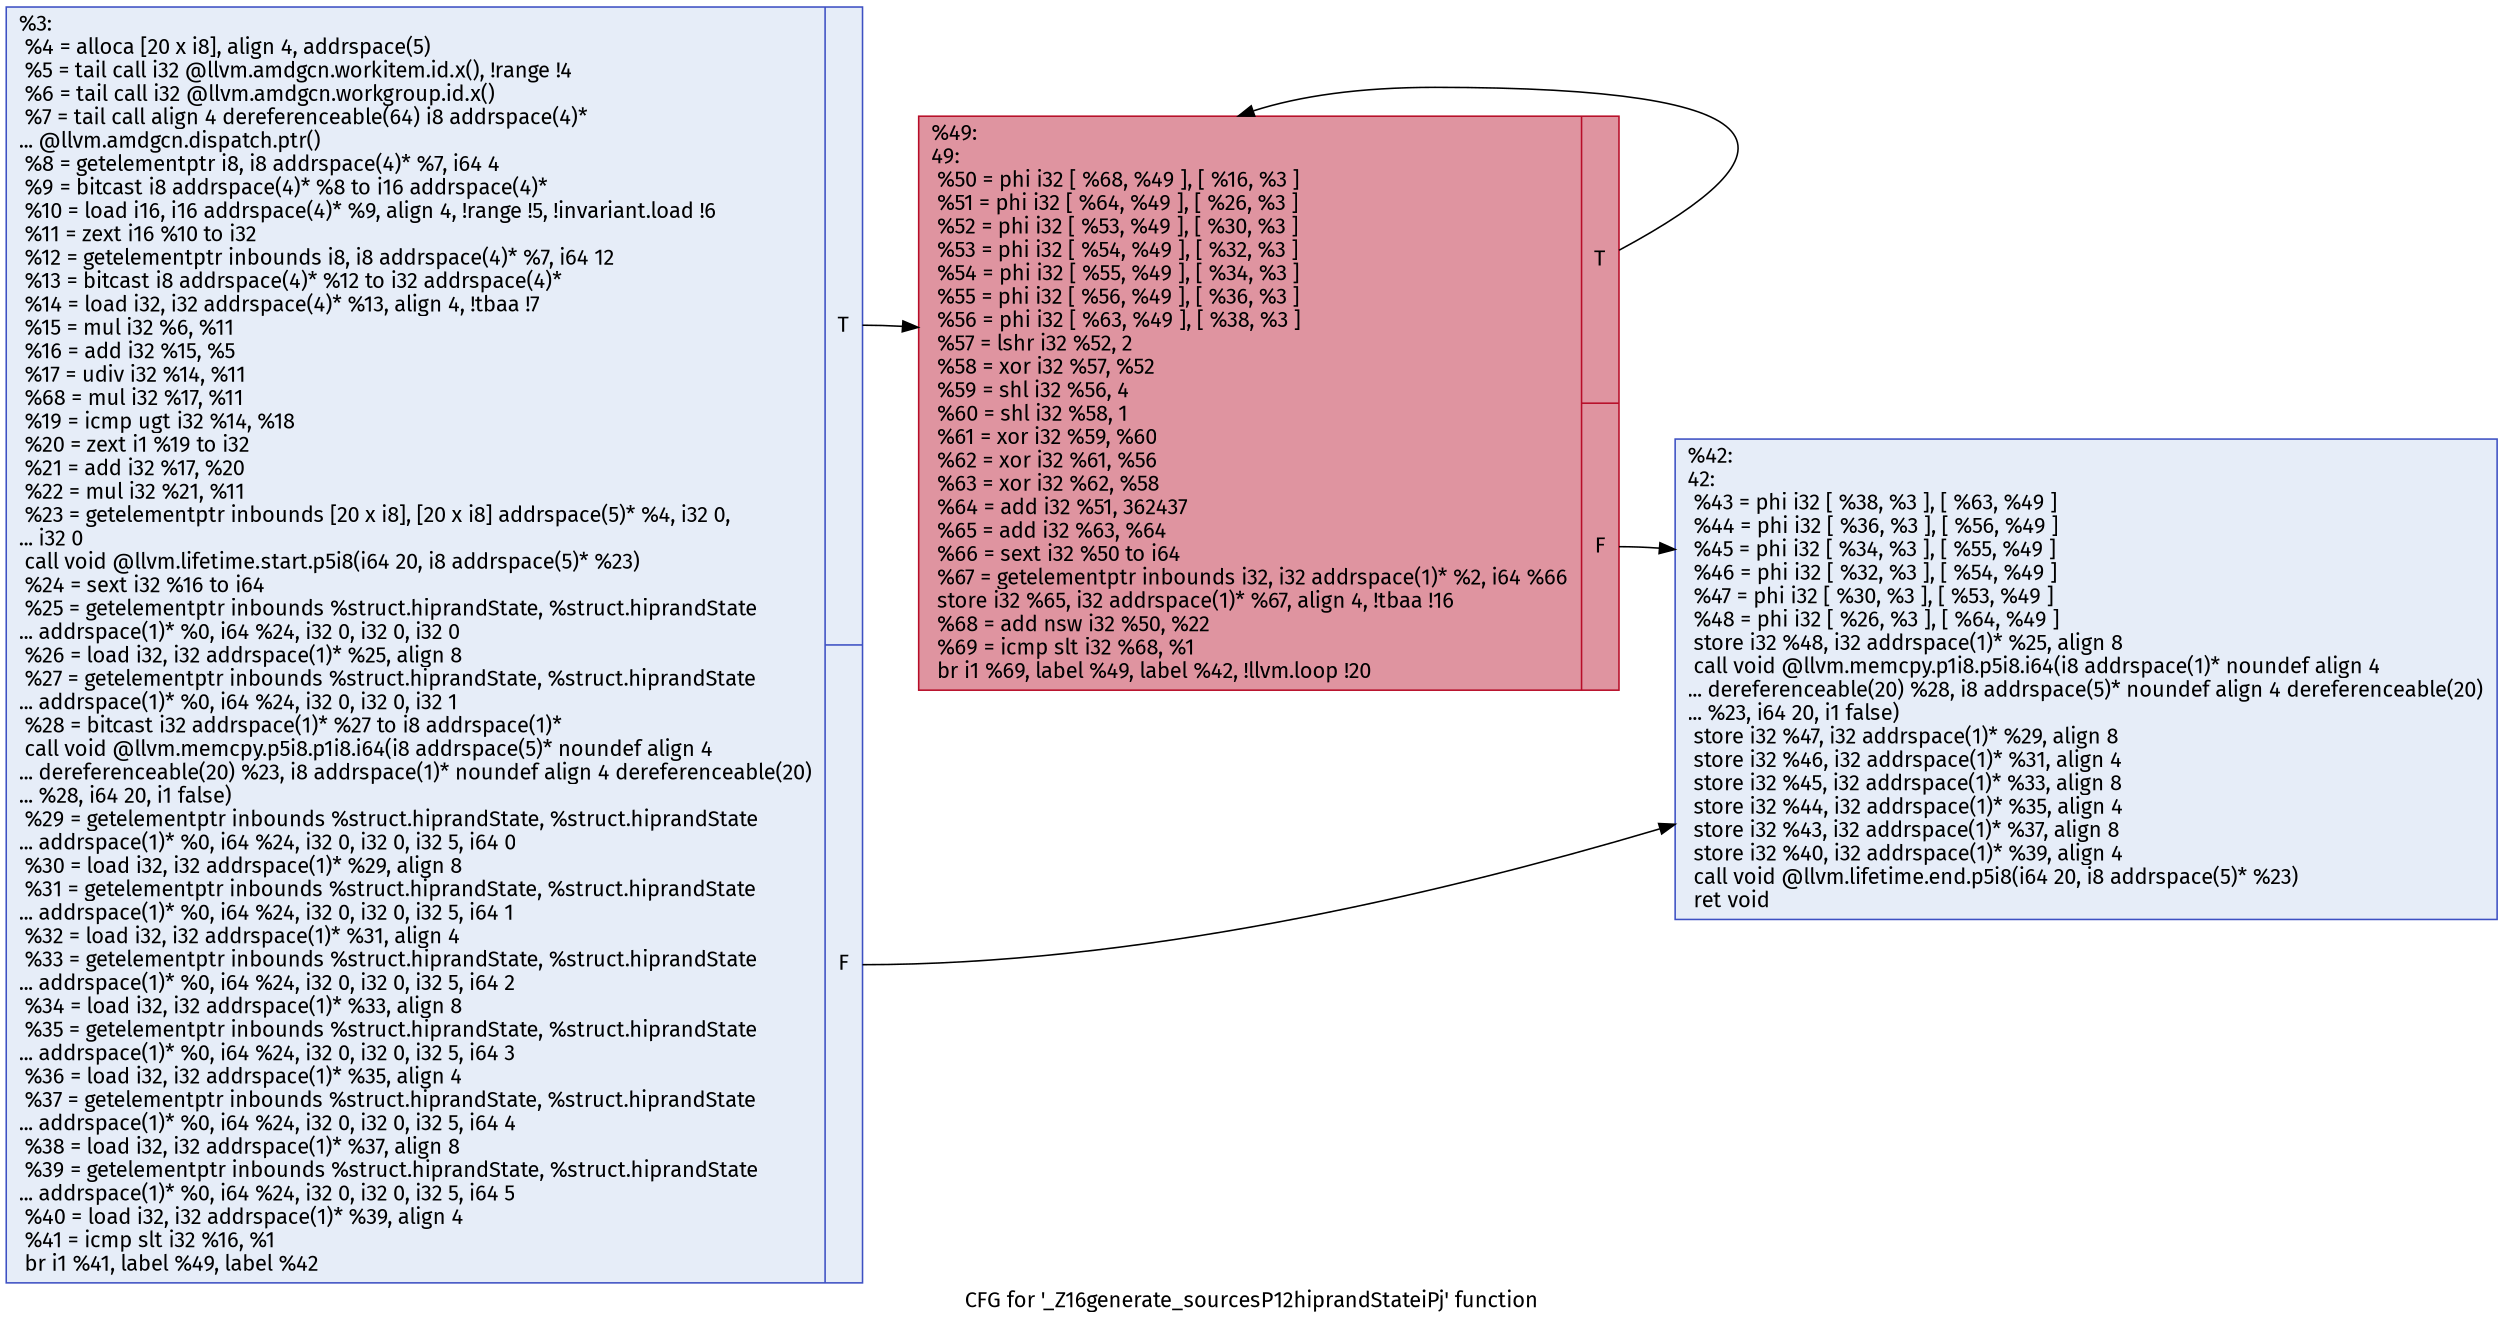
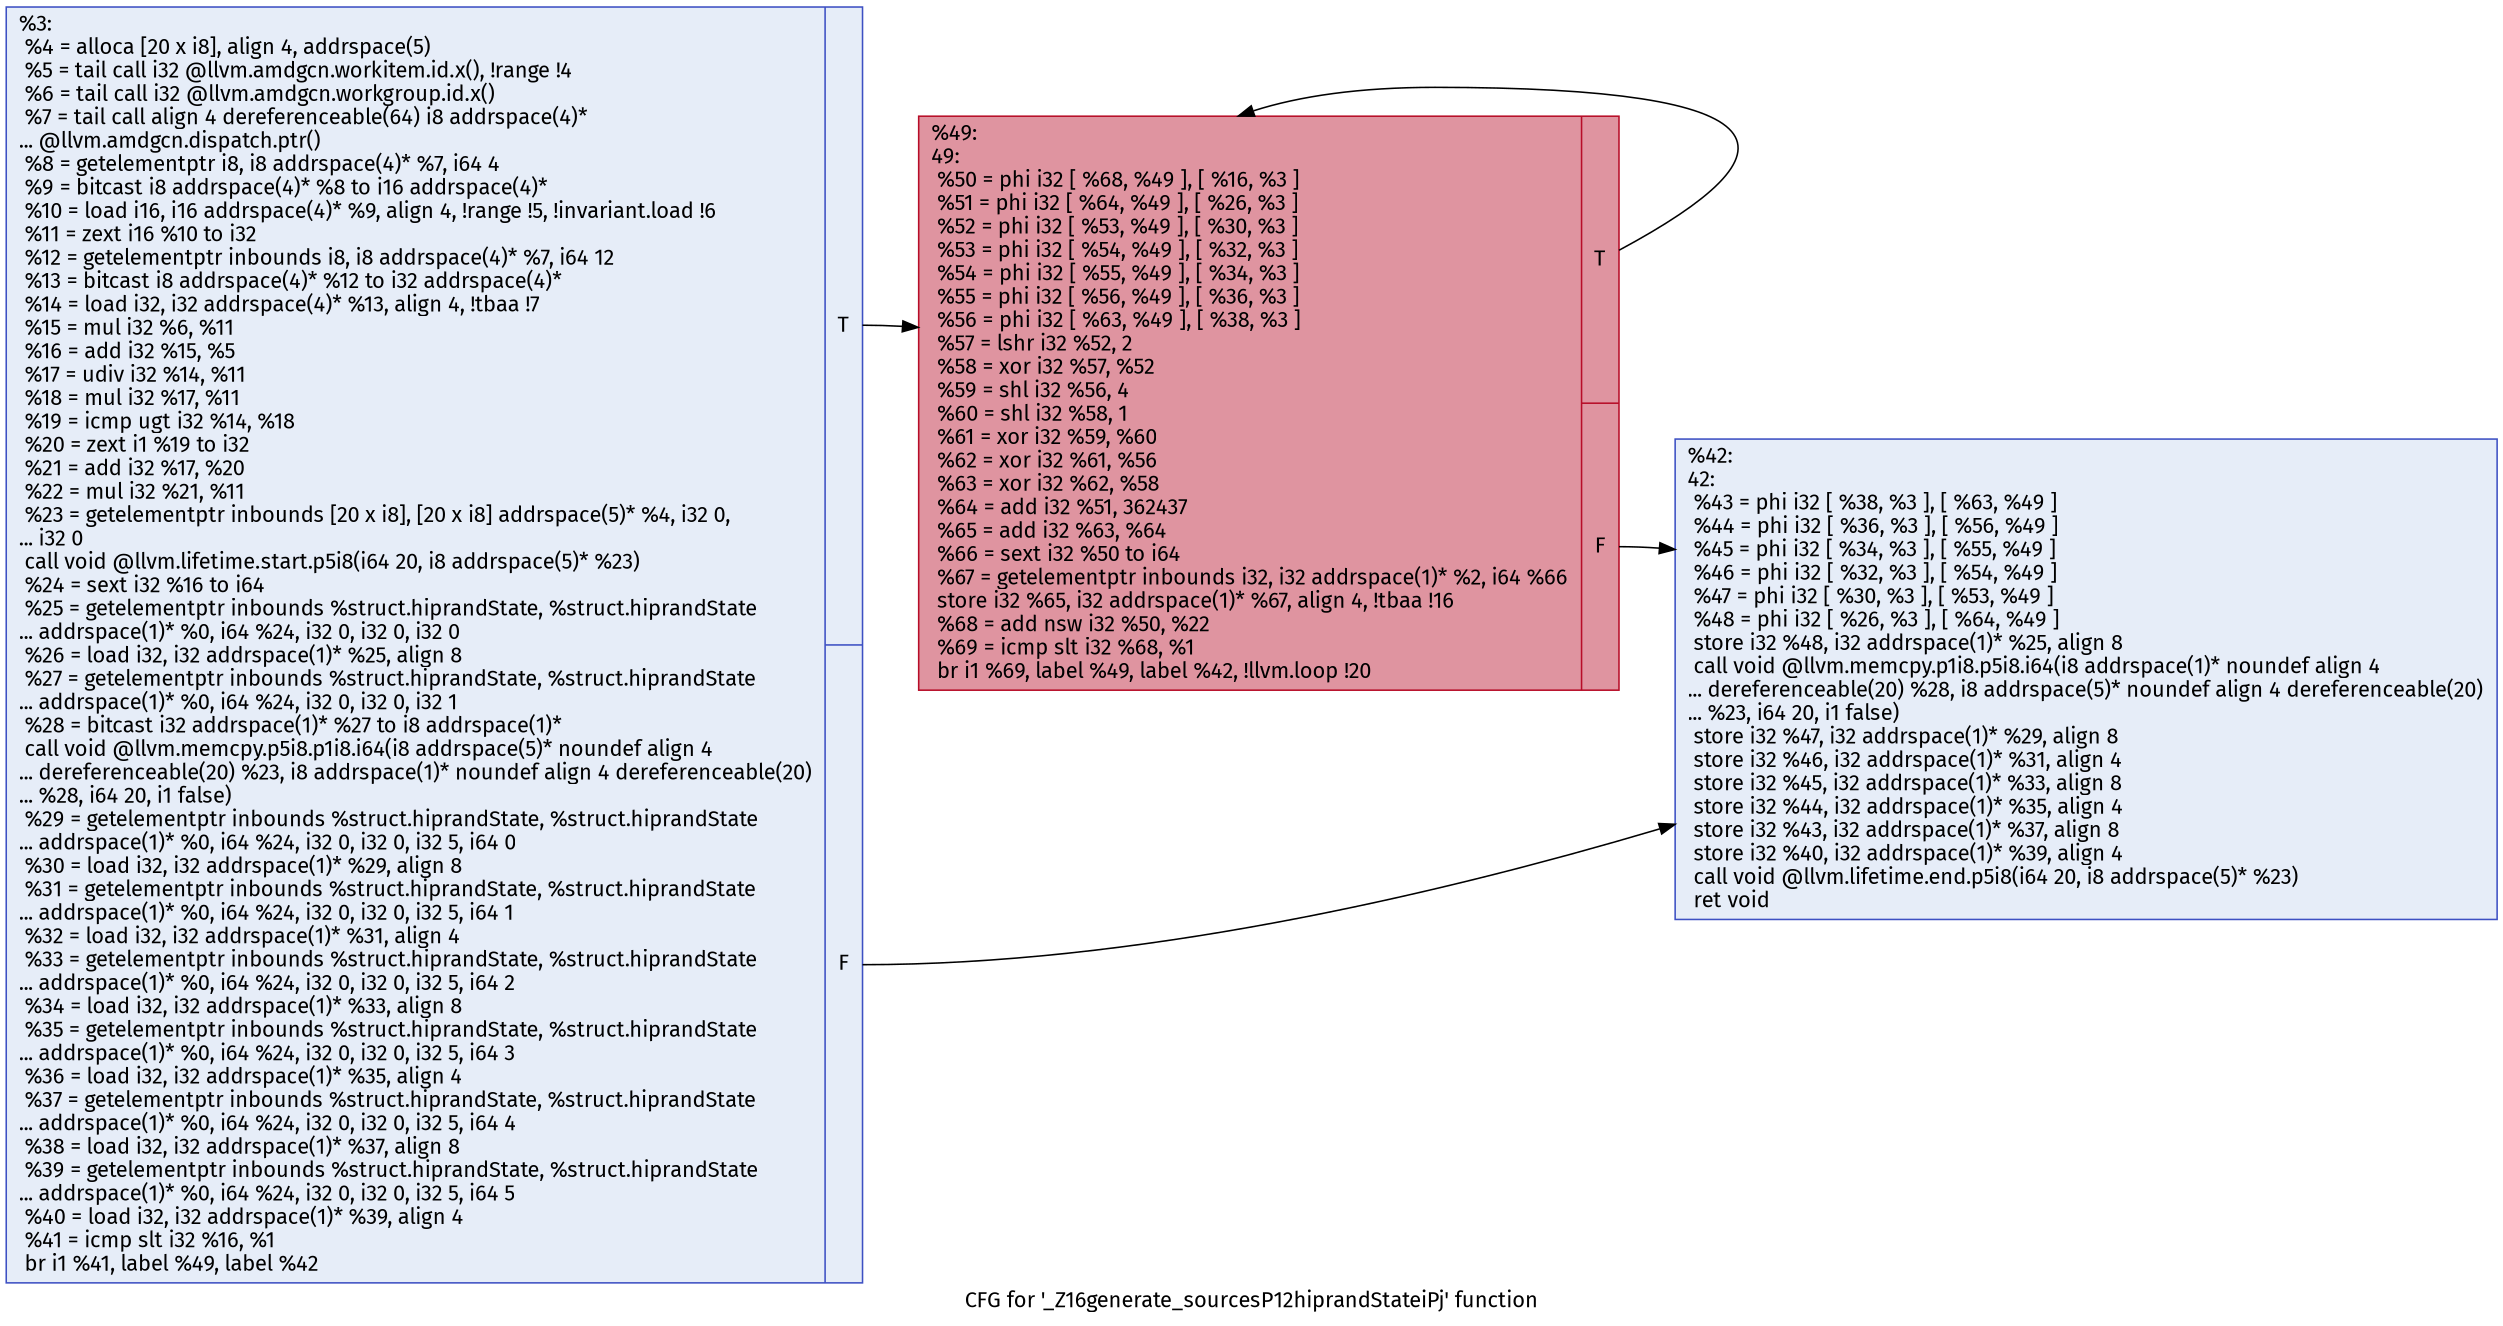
node "%3:": text "%68 = mul i32 %17, %11" -> "%18 = mul i32 %17, %11"
